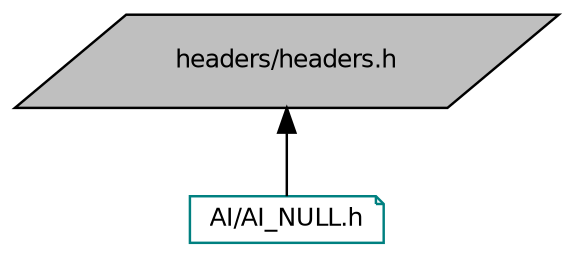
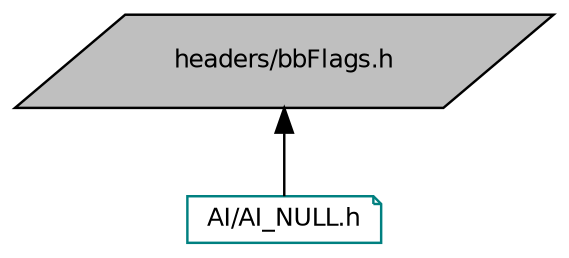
node "headers/headers.h": label "headers/headers.h" -> "headers/bbFlags.h"
